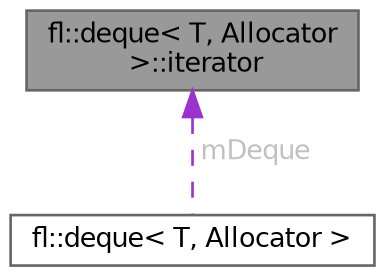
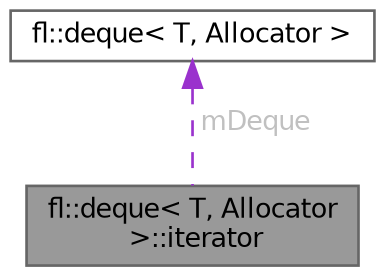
edge "fl::deque< T, Allocator >" -> "fl::deque< T, Allocator >::iterator": reversed
